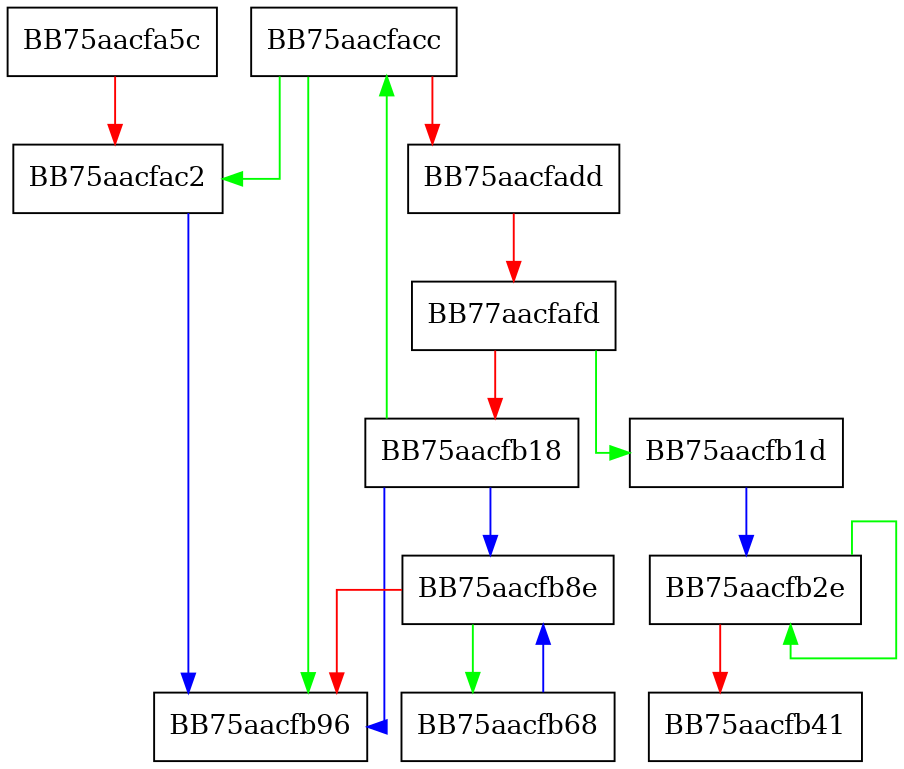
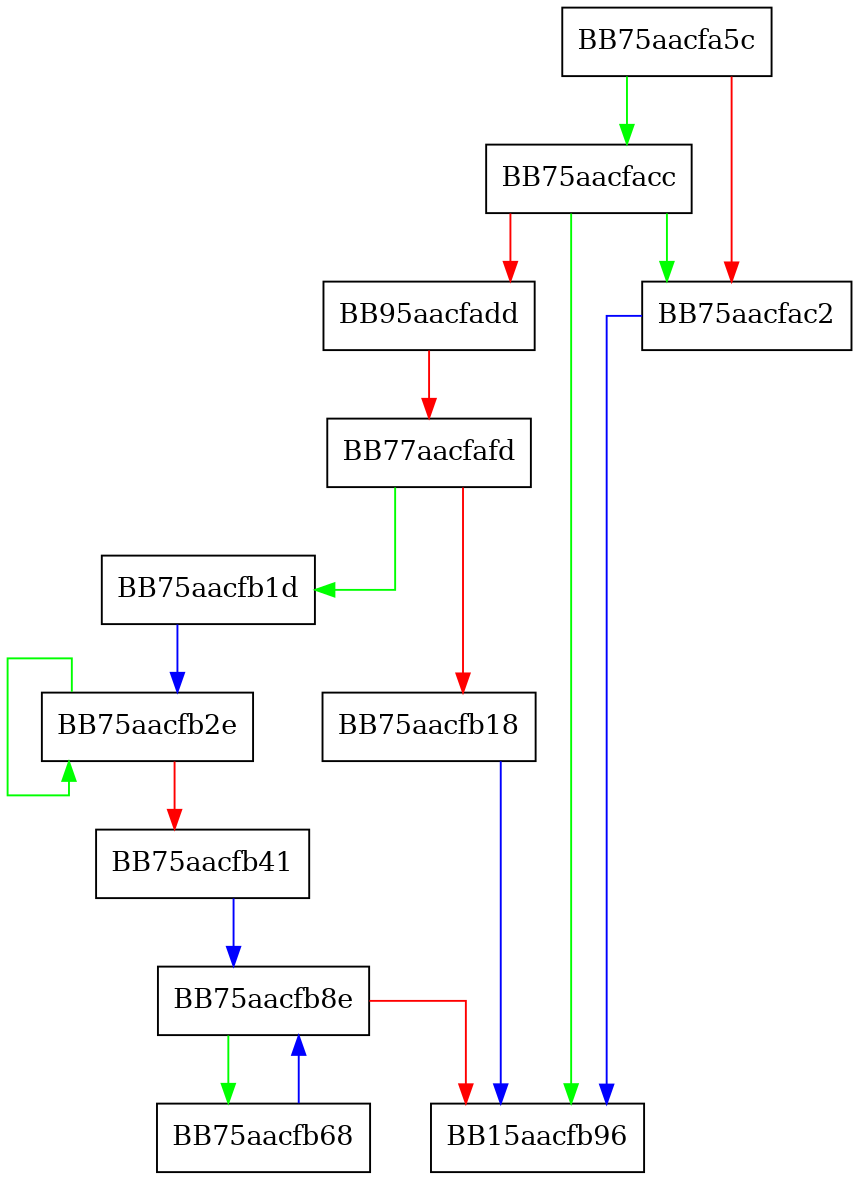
node "BB75aacfadd": label "BB75aacfadd" -> "BB95aacfadd"
edge "BB75aacfb18" -> "BB75aacfacc": now "BB75aacfa5c" -> "BB75aacfacc"
edge "BB75aacfb18" -> "BB75aacfb8e": now "BB75aacfb41" -> "BB75aacfb8e"
node "BB75aacfb96": label "BB75aacfb96" -> "BB15aacfb96"
